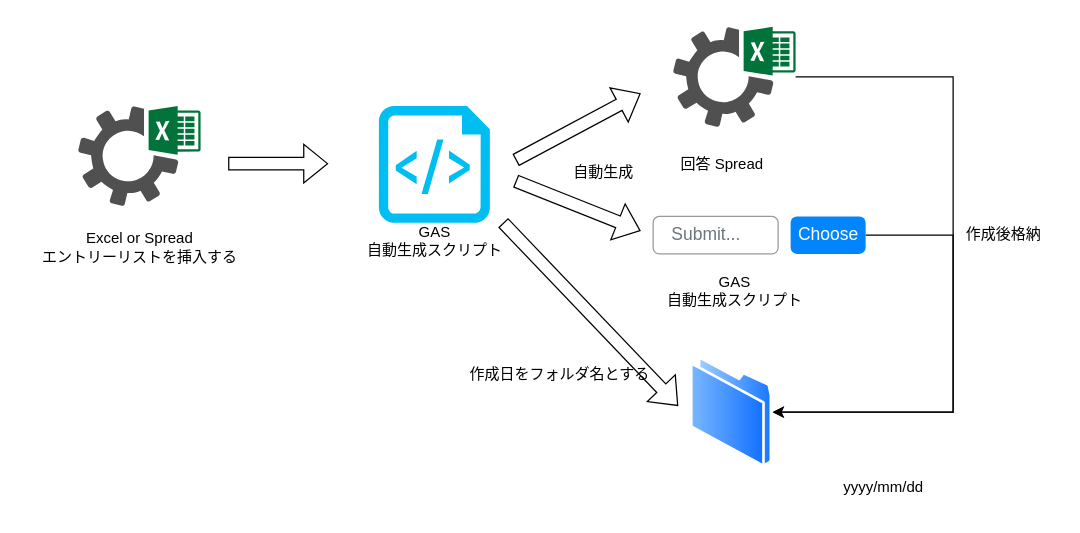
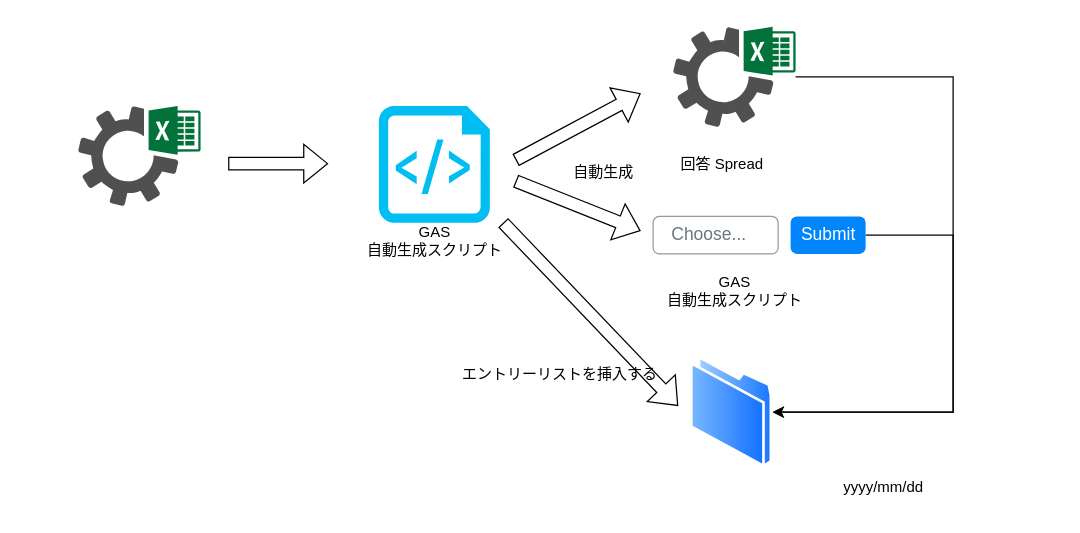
node "Submit...": label "Submit..." -> "Choose..."
node "Choose": label "Choose" -> "Submit"
node "作成後格納": removed
node "Excel or Spread エントリーリストを挿入する": removed
node "作成日をフォルダ名とする": label "作成日をフォルダ名とする" -> "エントリーリストを挿入する"
